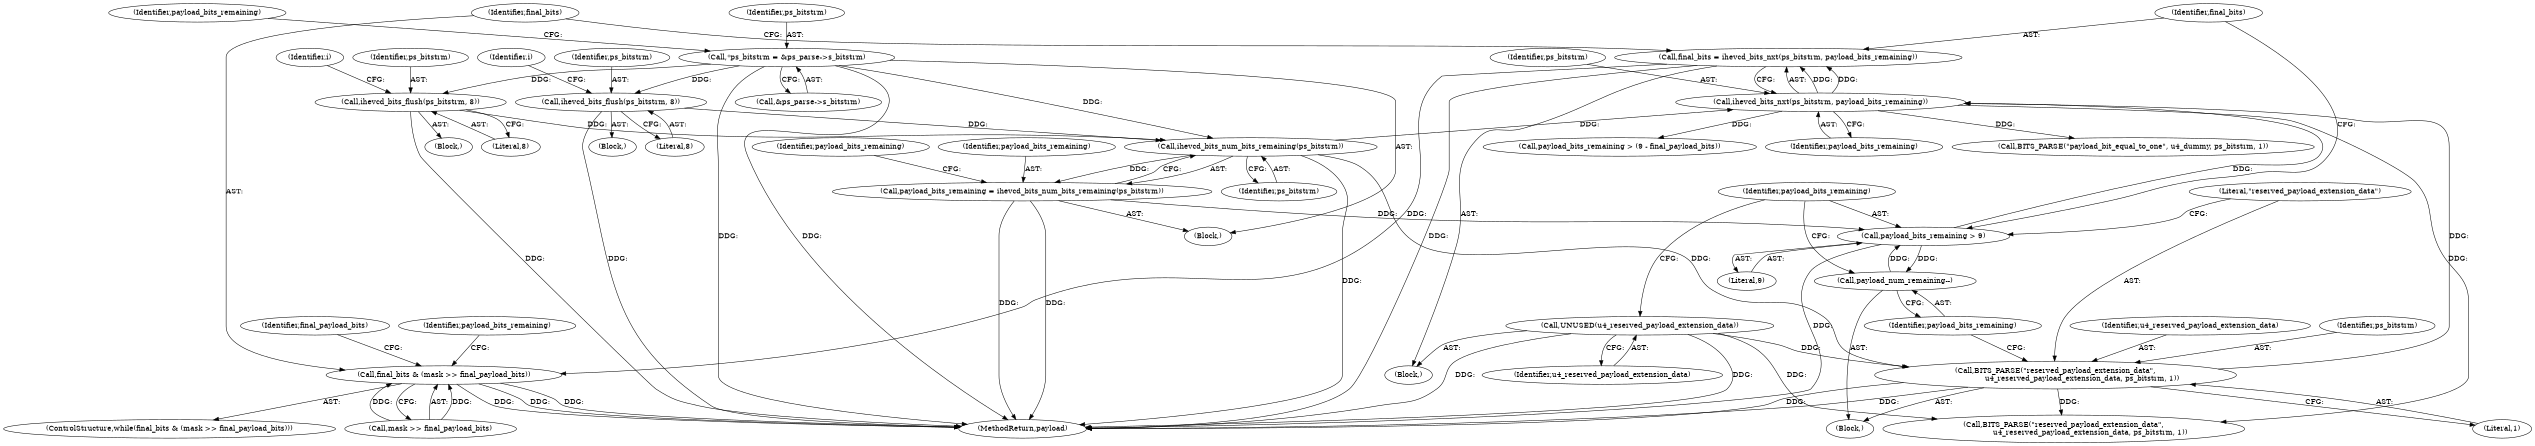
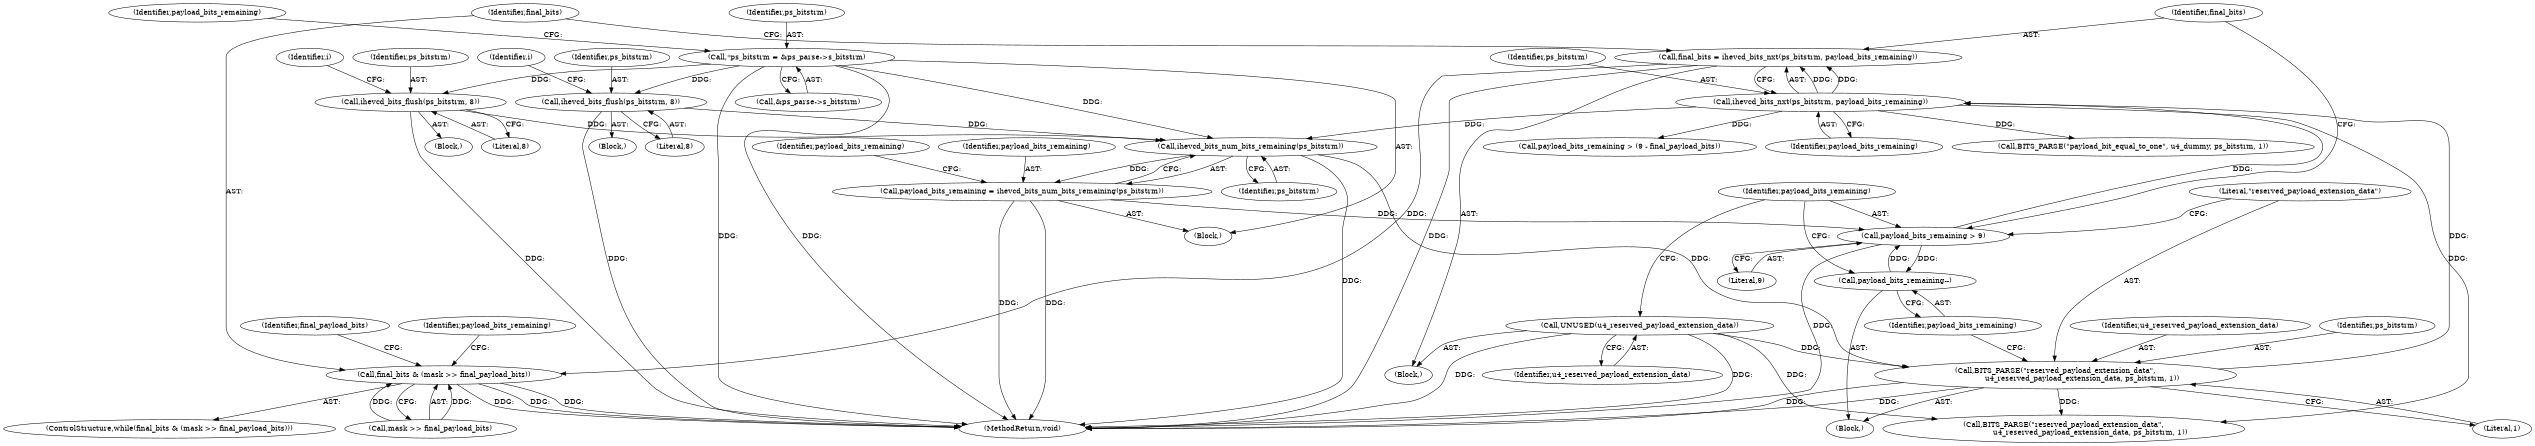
edge "(Call,ihevcd_bits_num_bits_remaining(ps_bitstrm))" -> "(Call,ihevcd_bits_nxt(ps_bitstrm, payload_bits_remaining))": reversed
edge "(Call,payload_bits_remaining > 9)" -> "(Literal,9)": label "AST: " -> "CFG: "
node "(Call,payload_num_remaining--)": label "(Call,payload_num_remaining--)" -> "(Call,payload_bits_remaining--)"
node "(MethodReturn,payload)": label "(MethodReturn,payload)" -> "(MethodReturn,void)"
